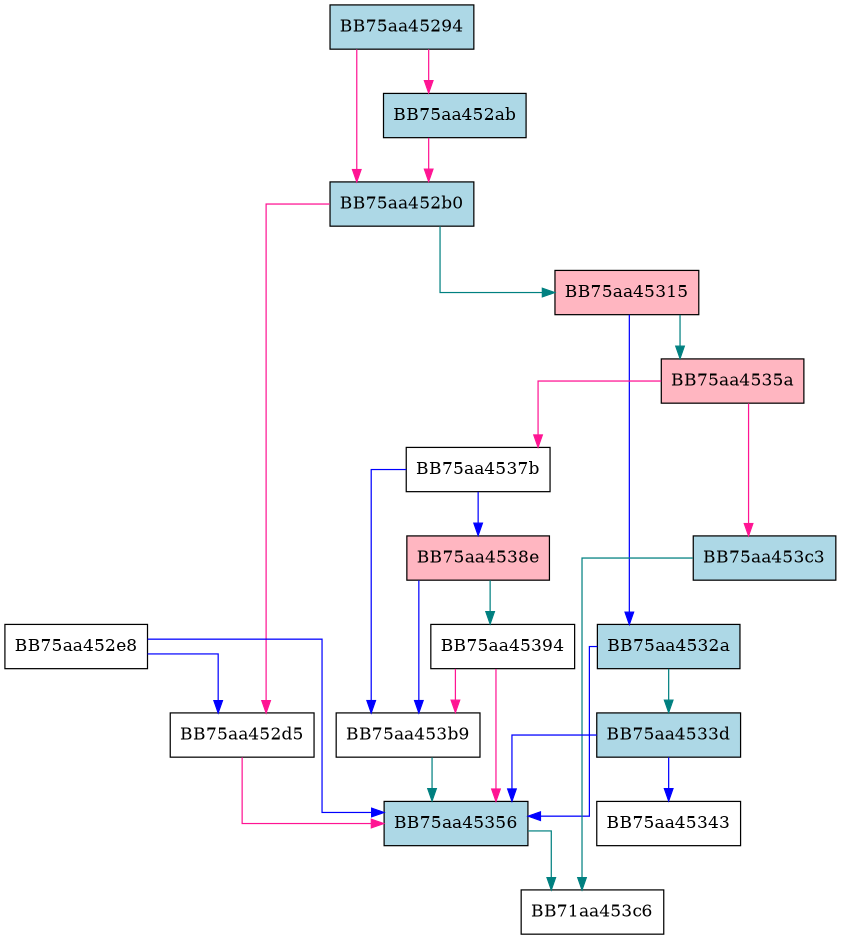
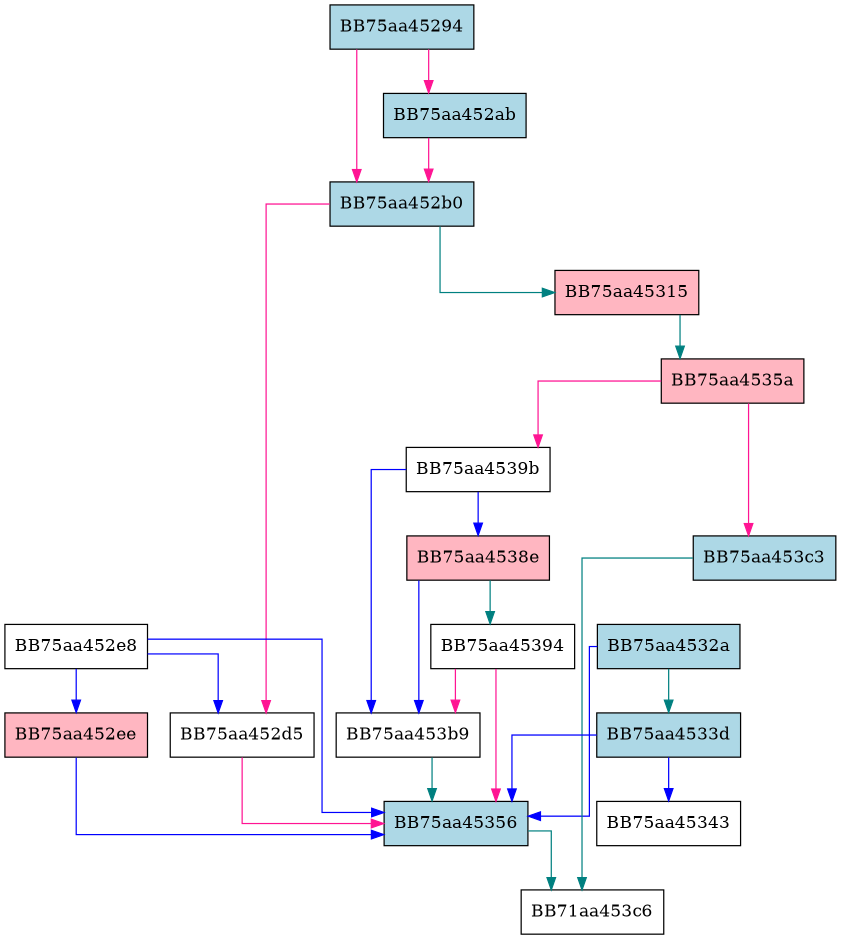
edge "BB75aa45315" -> "BB75aa4532a": removed
node "BB75aa4537b": label "BB75aa4537b" -> "BB75aa4539b"
node "BB75aa452ee": added
